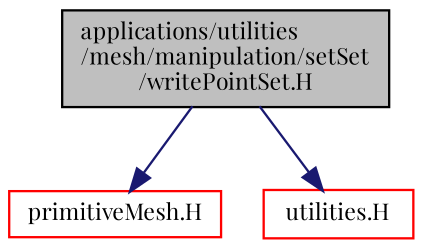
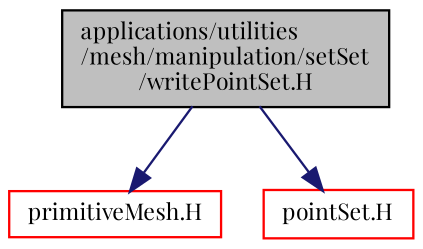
node "utilities.H": label "utilities.H" -> "pointSet.H"
